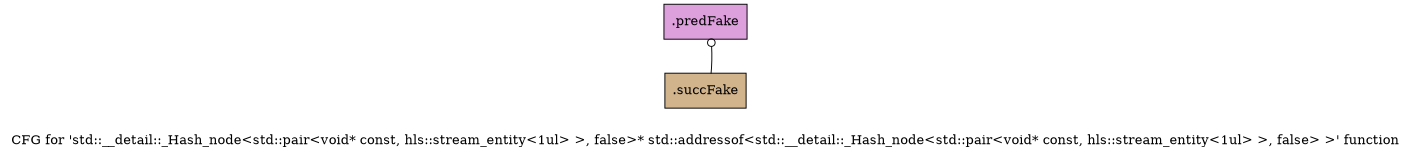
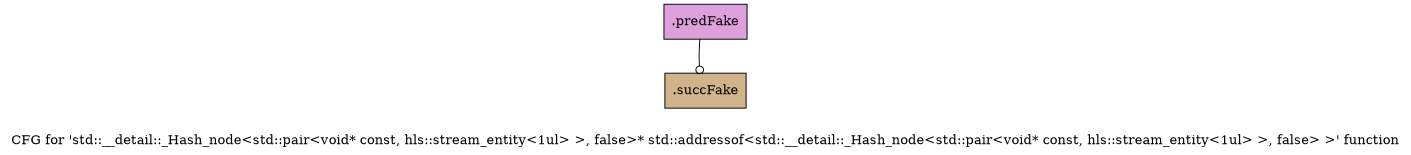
edge ".succFake" -> ".predFake": reversed
